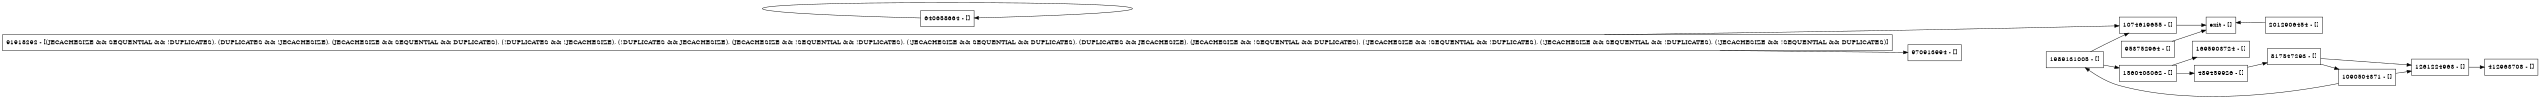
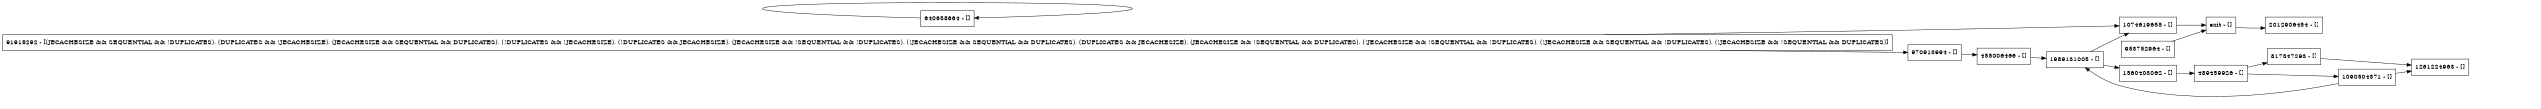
edge "2012906454 - []" -> "exit - []": reversed
node "1695903724 - []": removed
node "455006466 - []": added
edge "817547293 - []" -> "1090504371 - []": now "489459926 - []" -> "1090504371 - []"
node "412963708 - []": removed
